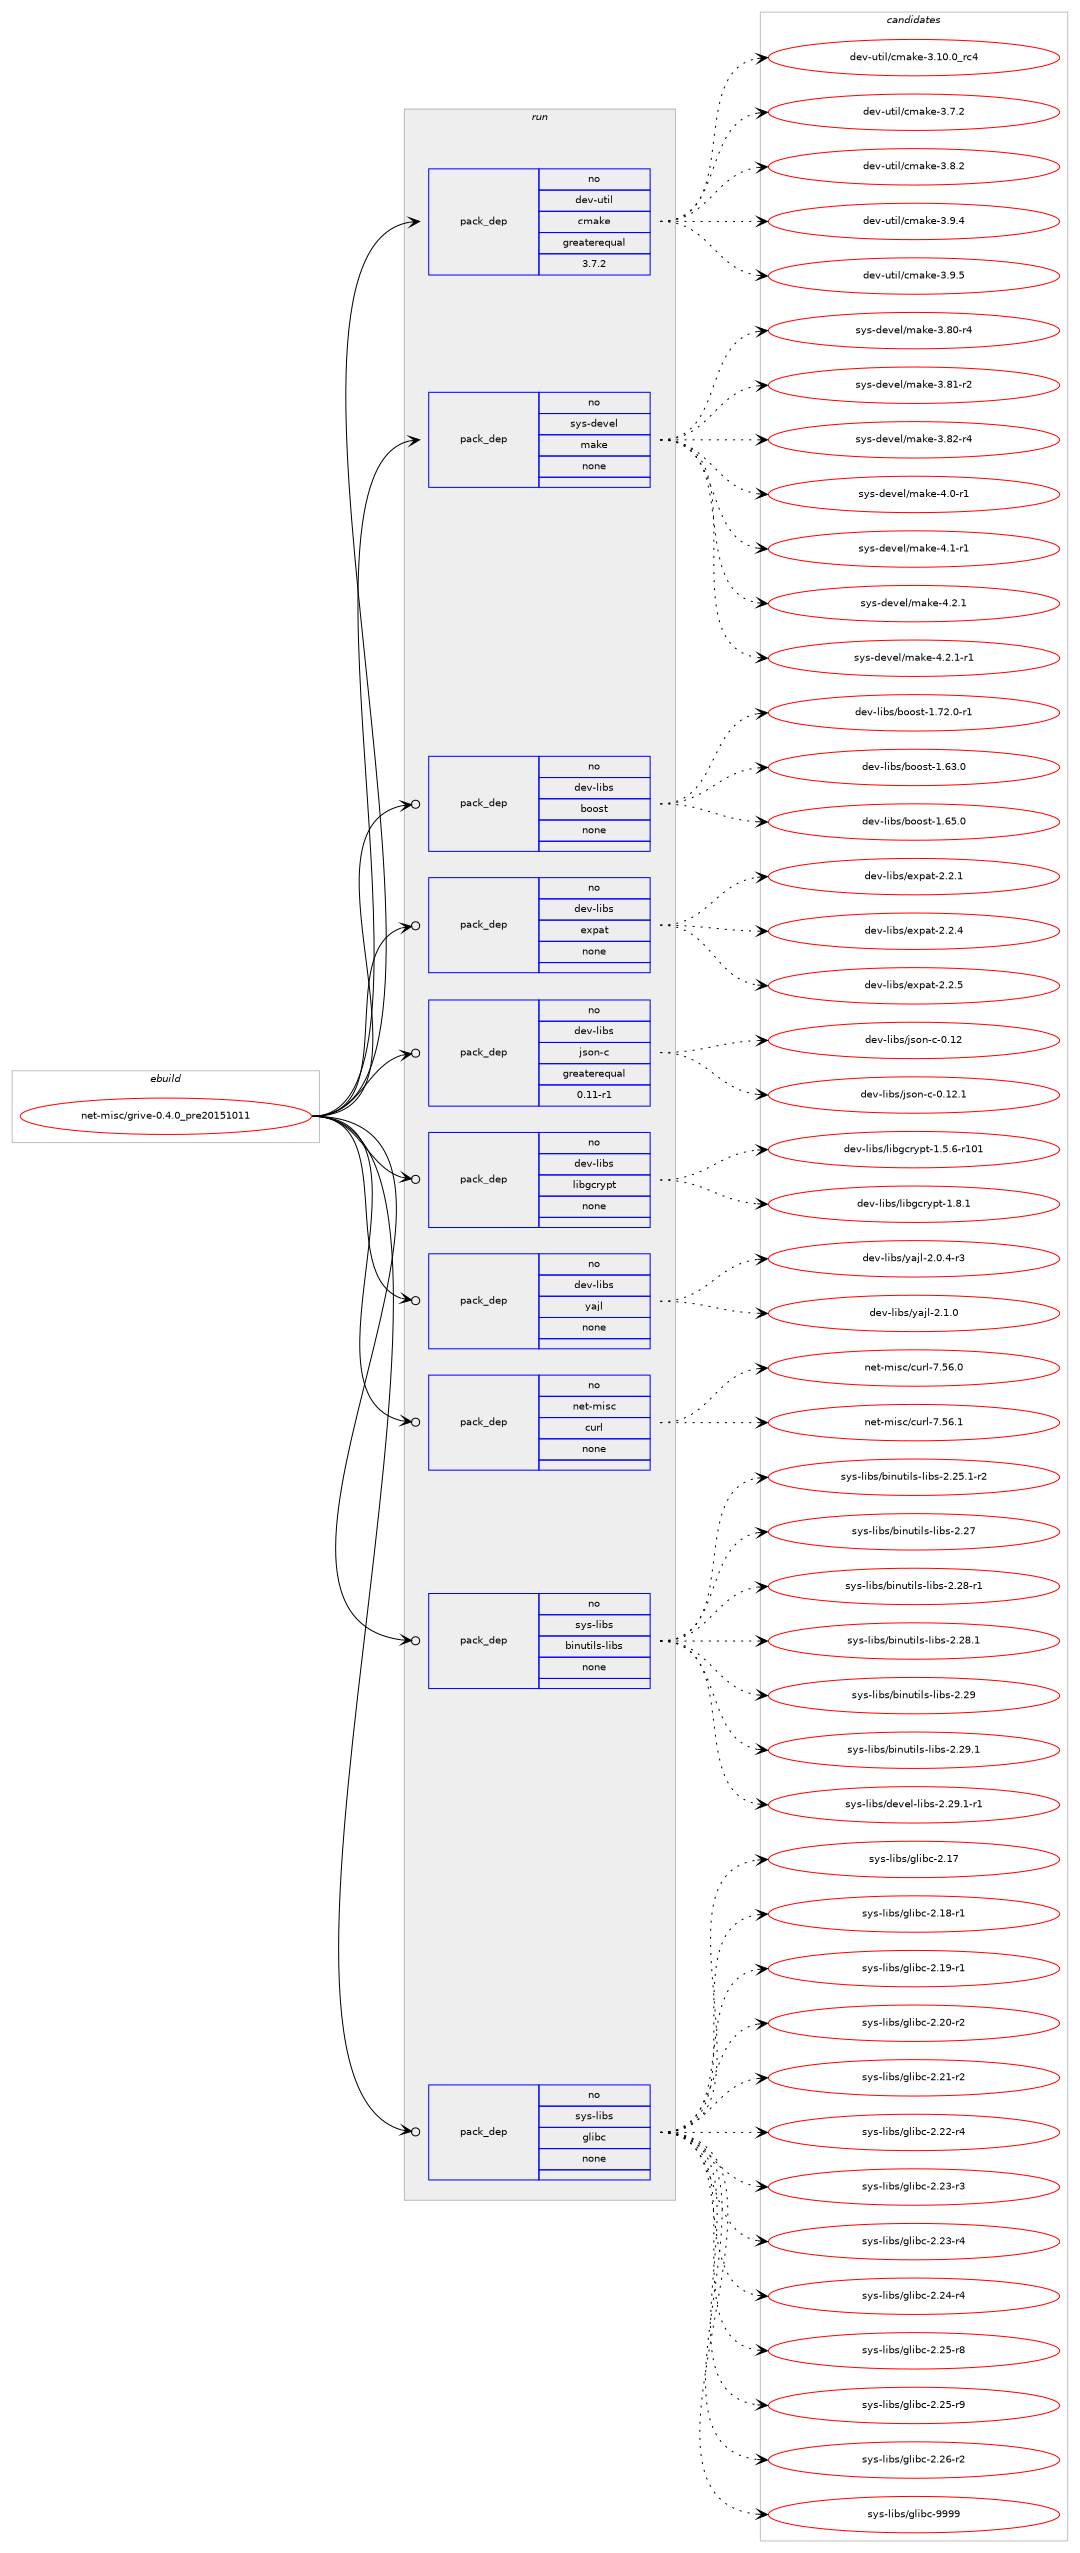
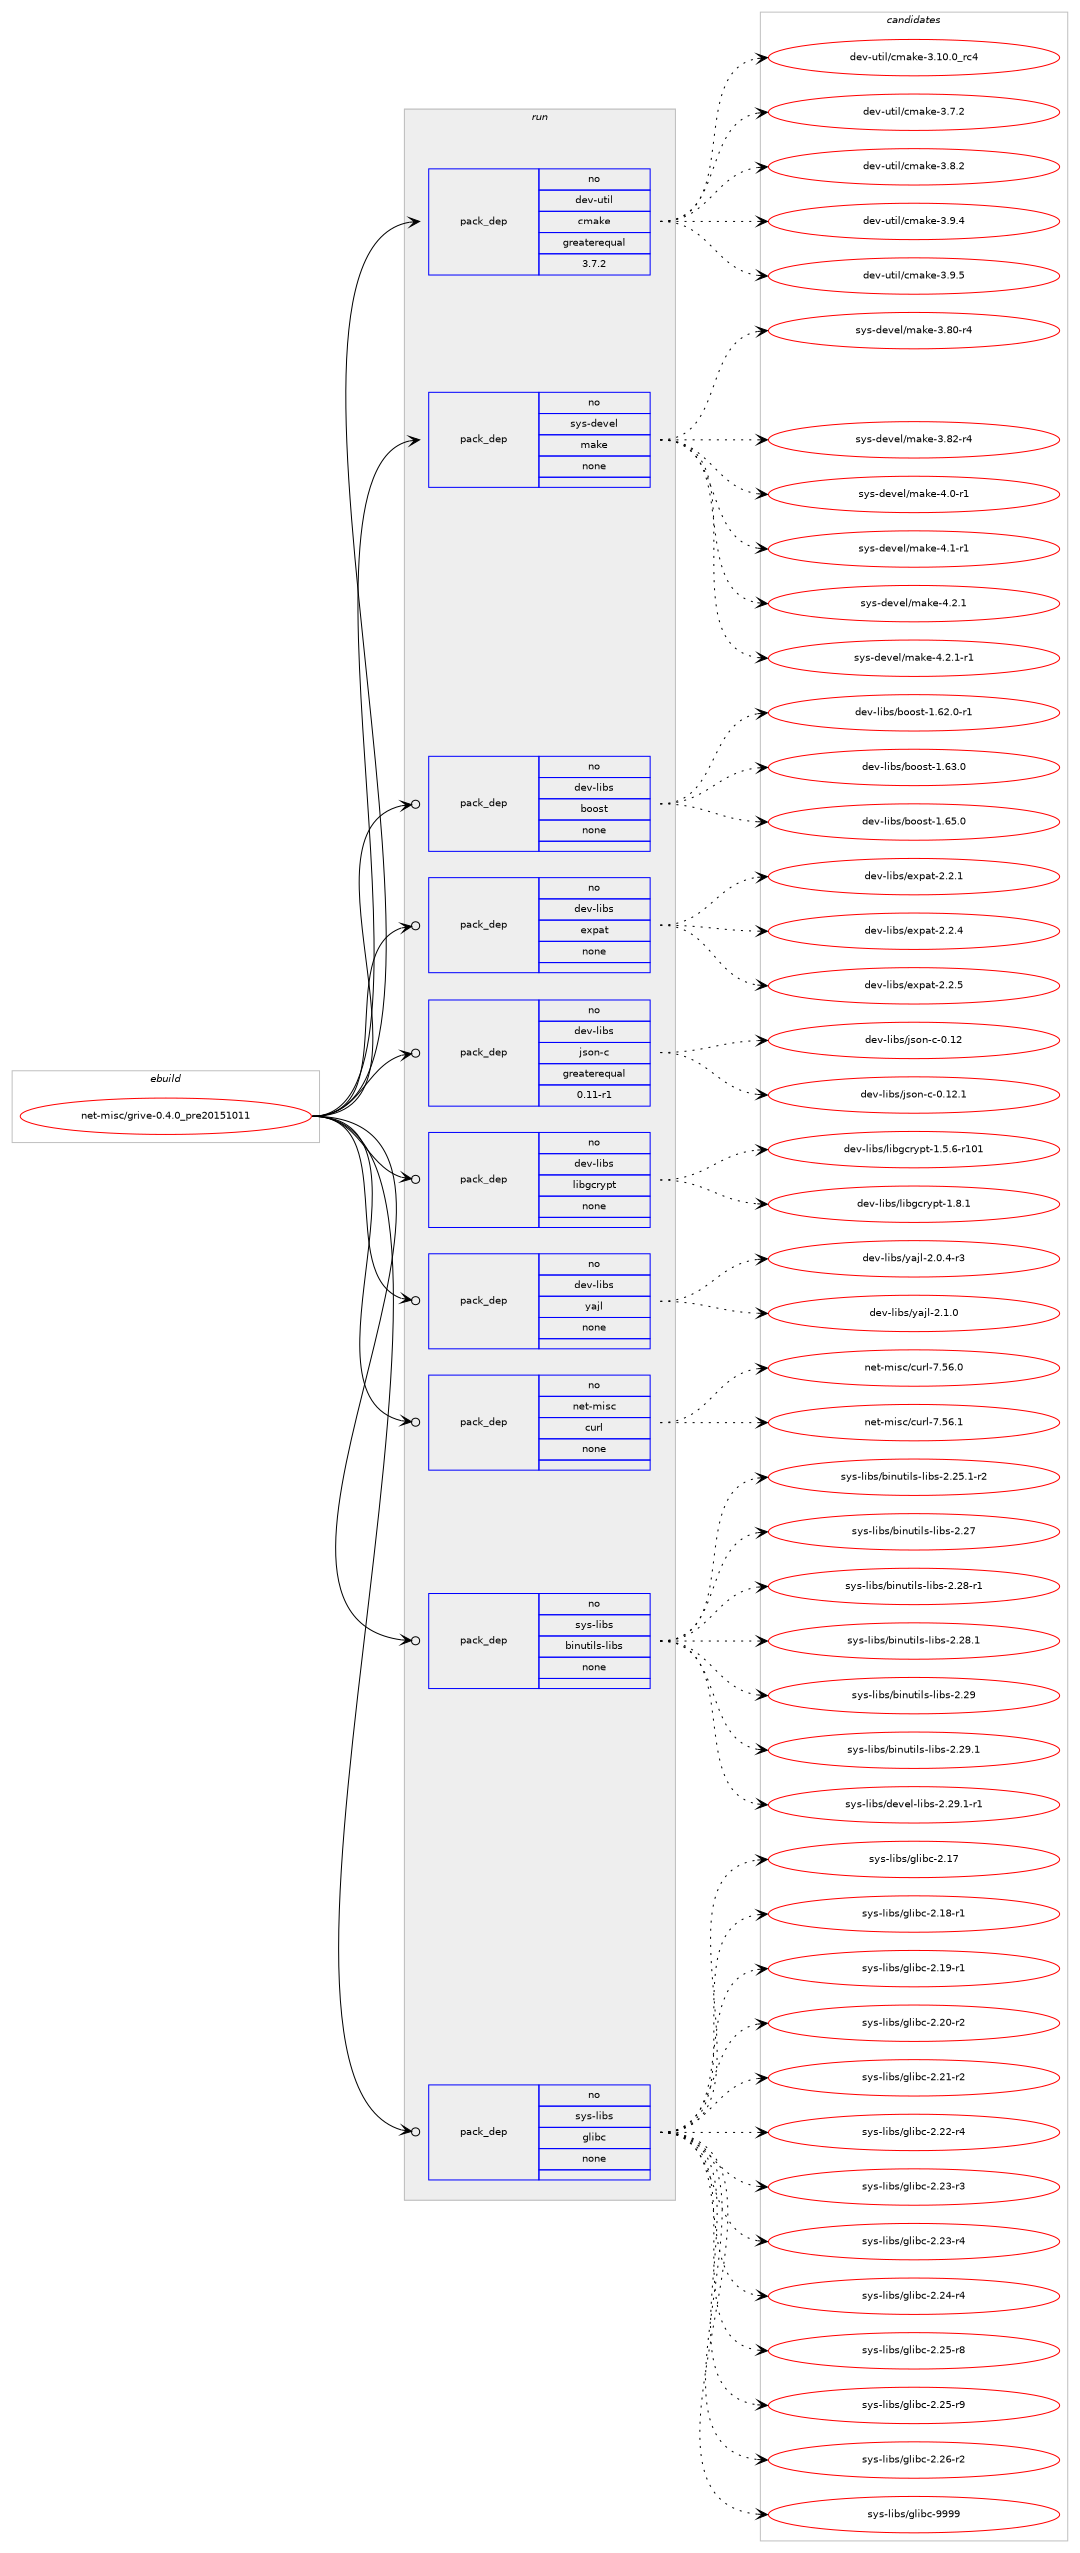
node "sys-devel/make-3.81-r2": removed
node "dev-libs/boost-1.72.0-r1": label "dev-libs/boost-1.72.0-r1" -> "dev-libs/boost-1.62.0-r1"
